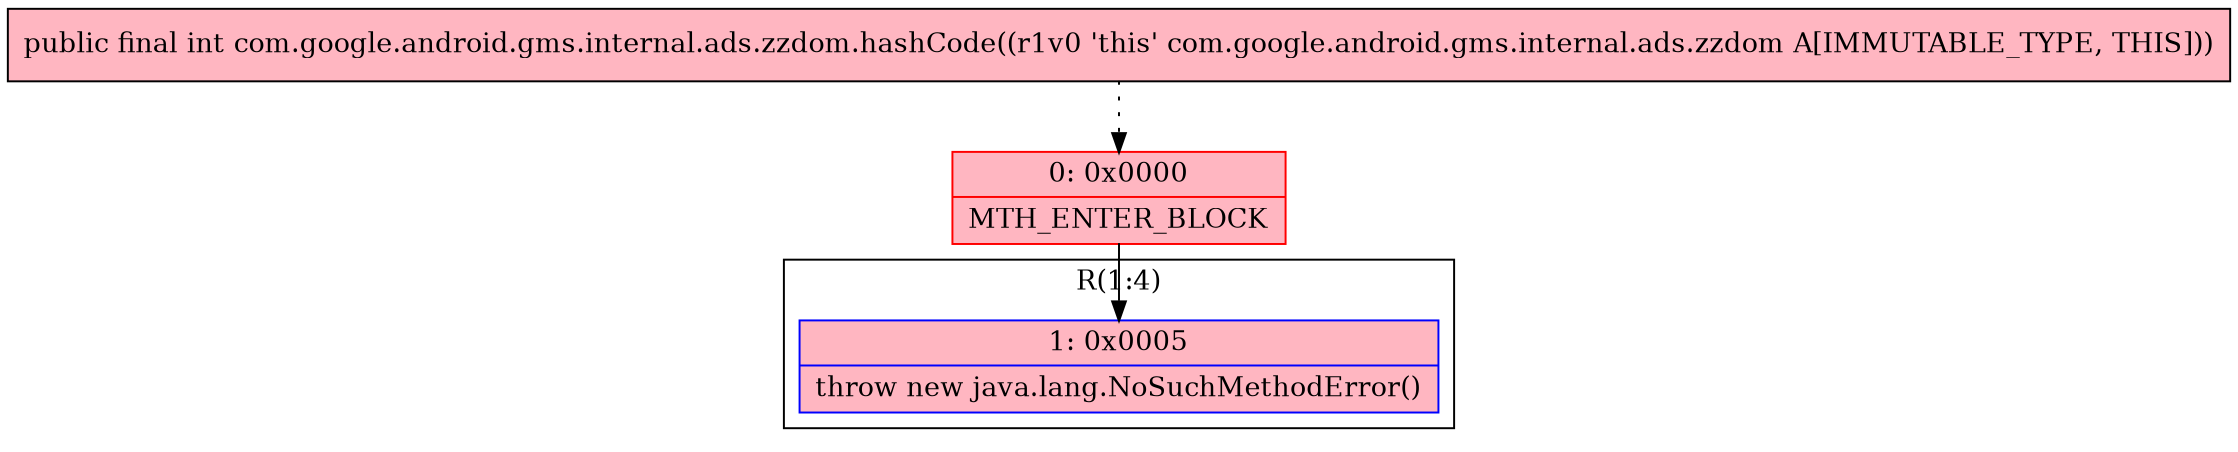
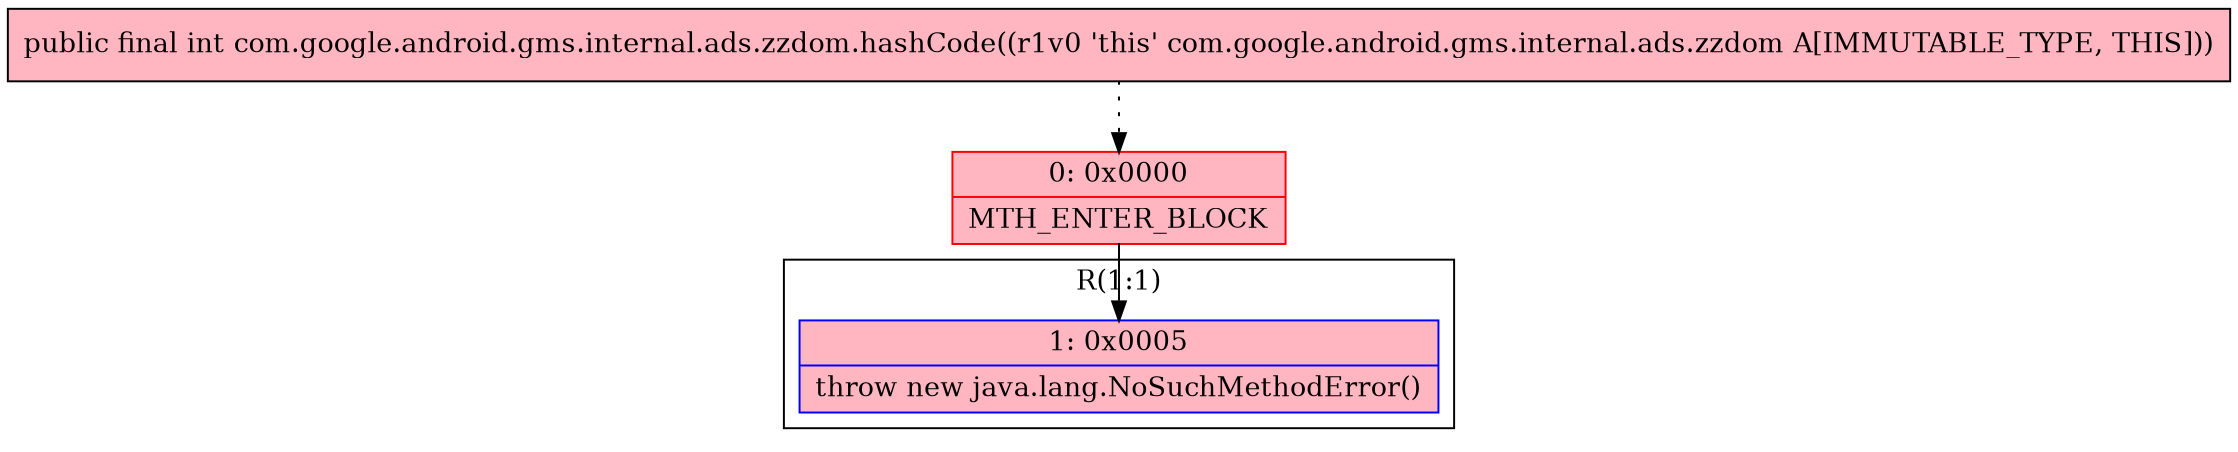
cluster "R(1:4)": label "R(1:4)" -> "R(1:1)"
